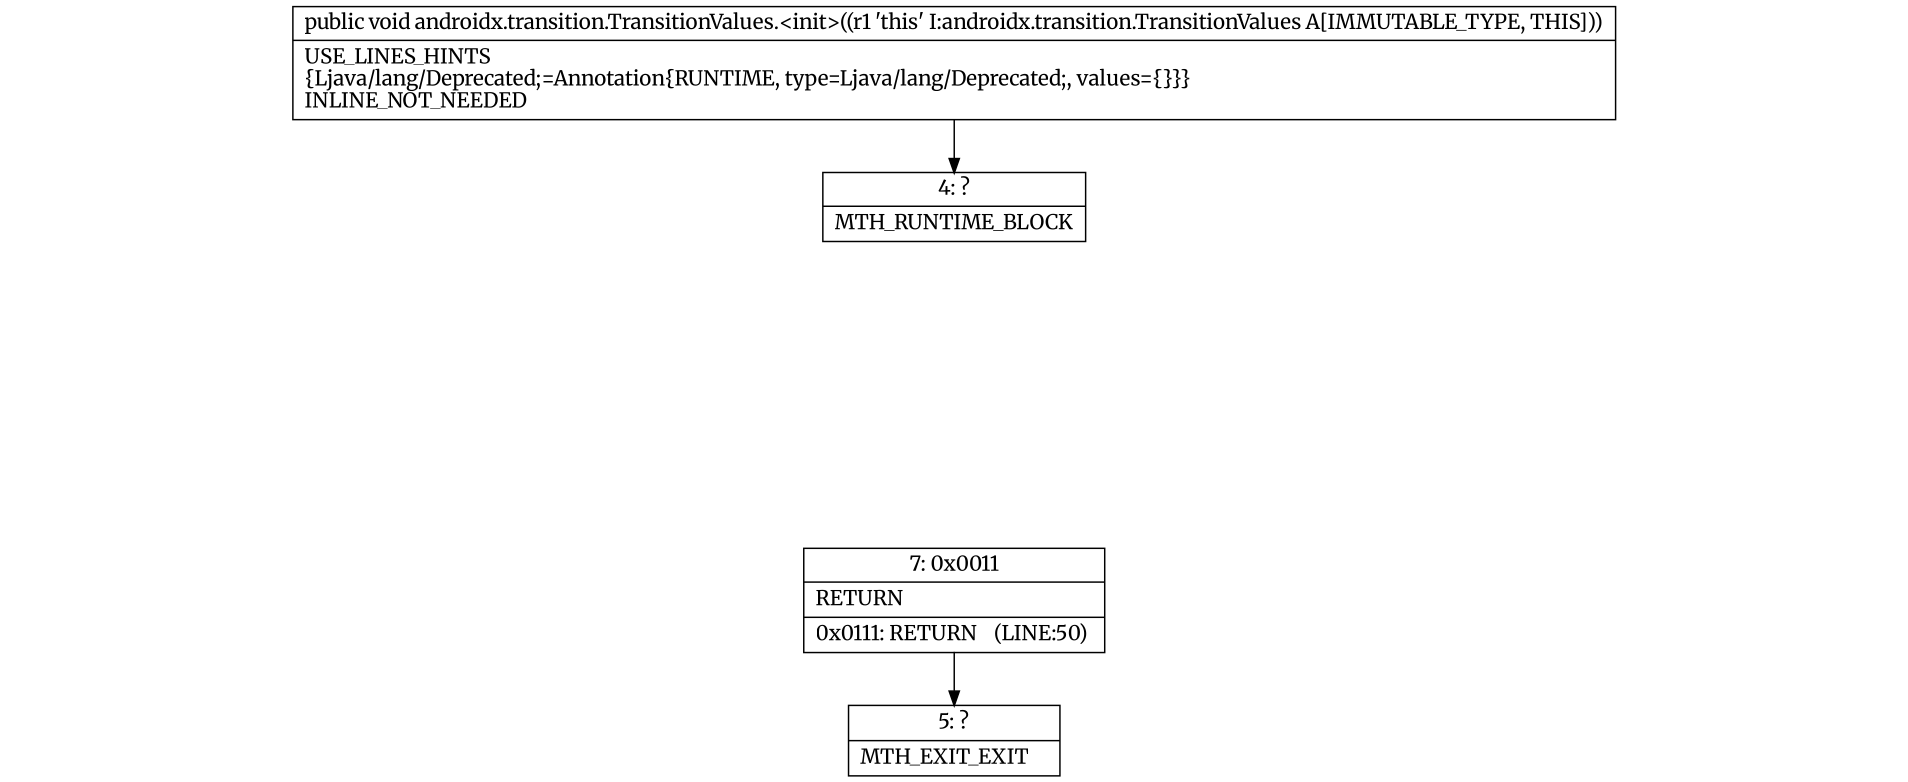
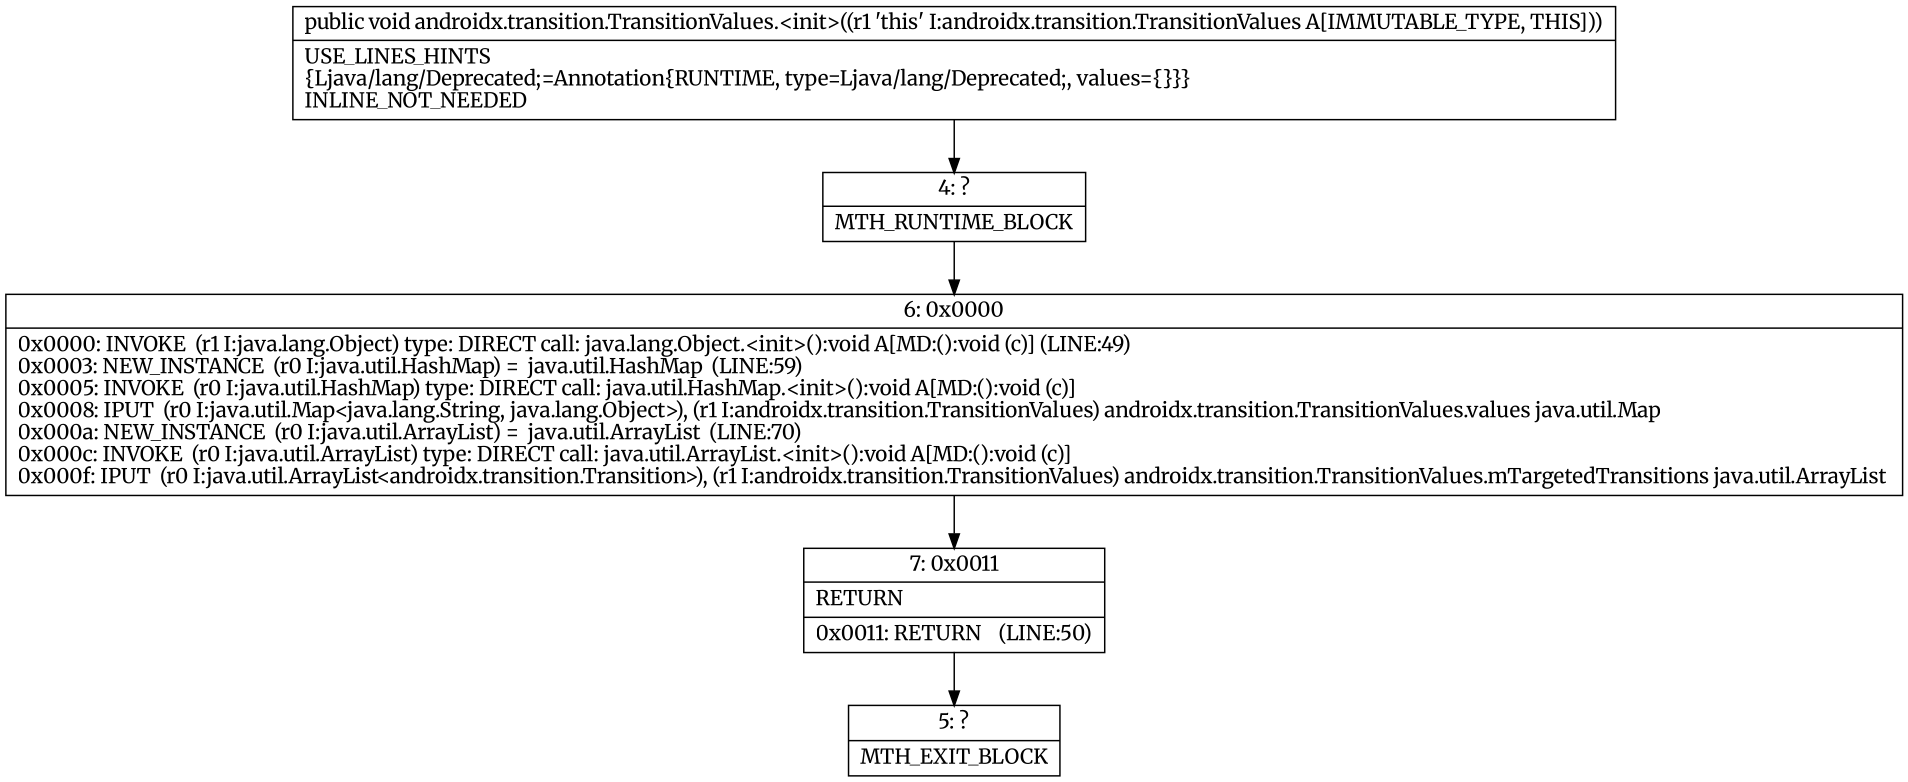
node "6: 0x0000": added
node "7: 0x0011": text "0x0111: RETURN    (LINE:50)" -> "0x0011: RETURN    (LINE:50)"
node "5: ?": text "MTH_EXIT_EXIT" -> "MTH_EXIT_BLOCK"
